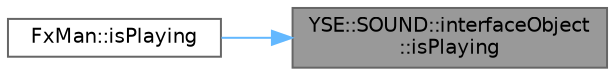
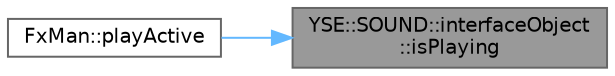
node "FxMan::isPlaying": label "FxMan::isPlaying" -> "FxMan::playActive"
